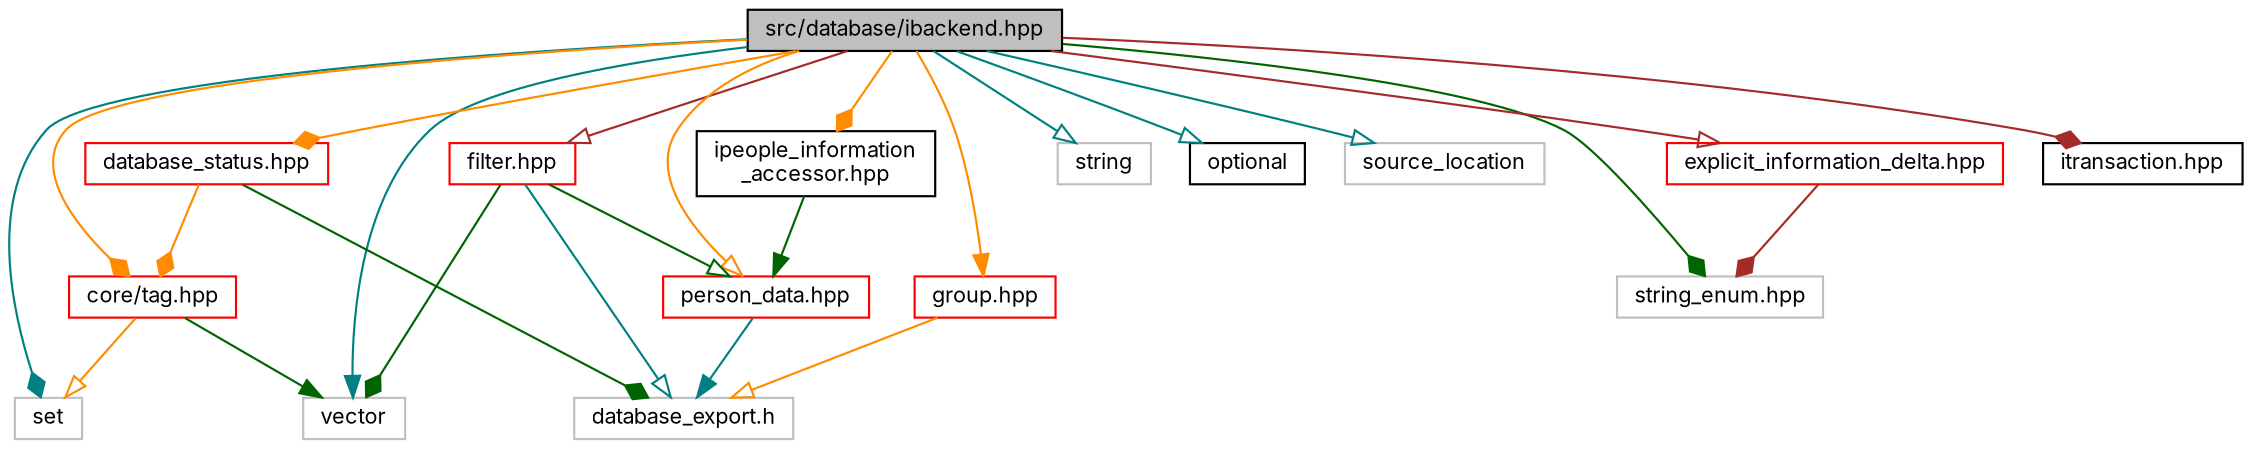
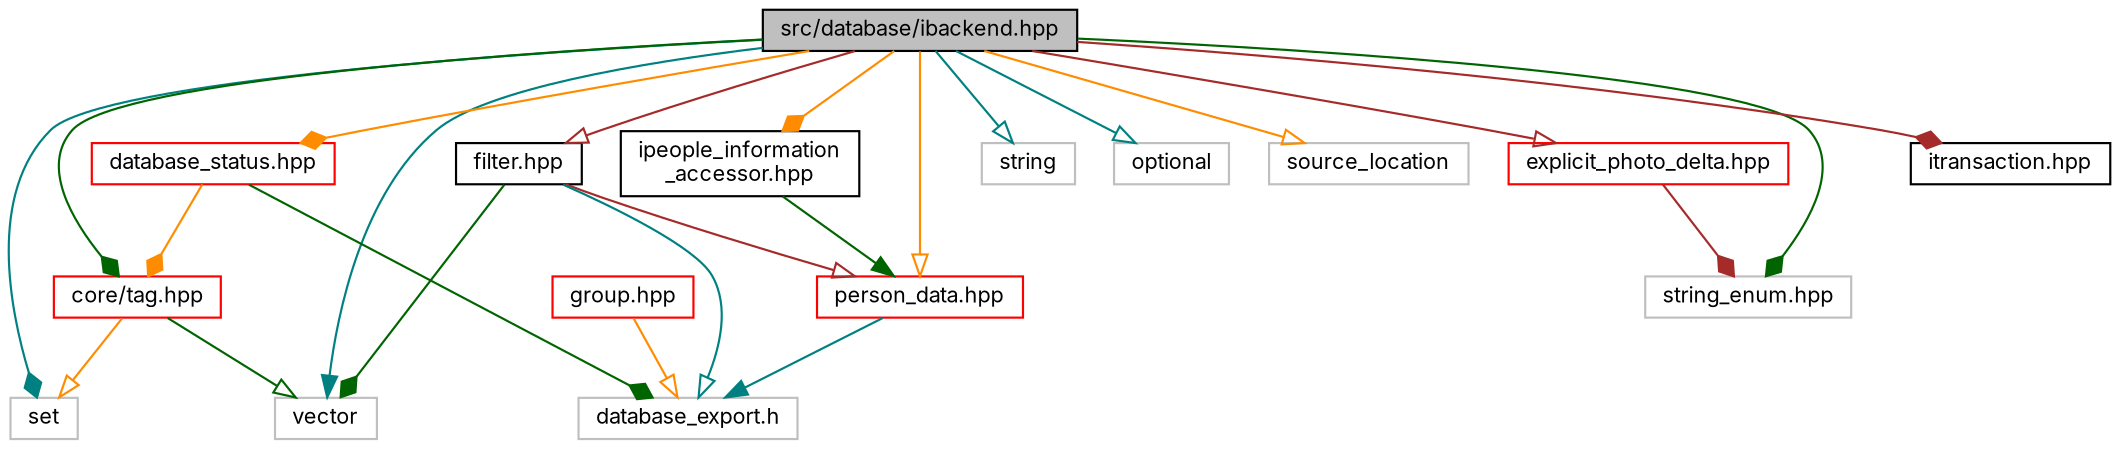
edge "src/database/ibackend.hpp" -> "core/tag.hpp": color darkorange -> darkgreen
edge "src/database/ibackend.hpp" -> "source_location": color teal -> darkorange
edge "src/database/ibackend.hpp" -> "group.hpp": removed
node "filter.hpp": color red -> black
node "optional": color black -> grey75
node "explicit_information_delta.hpp": label "explicit_information_delta.hpp" -> "explicit_photo_delta.hpp"
edge "filter.hpp" -> "person_data.hpp": color darkgreen -> brown
edge "core/tag.hpp" -> "vector": arrowhead normal -> onormal
